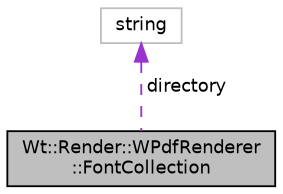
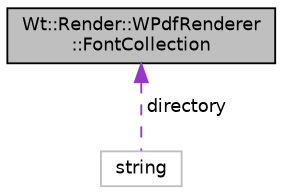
edge "Wt::Render::WPdfRenderer ::FontCollection" -> "string": reversed
